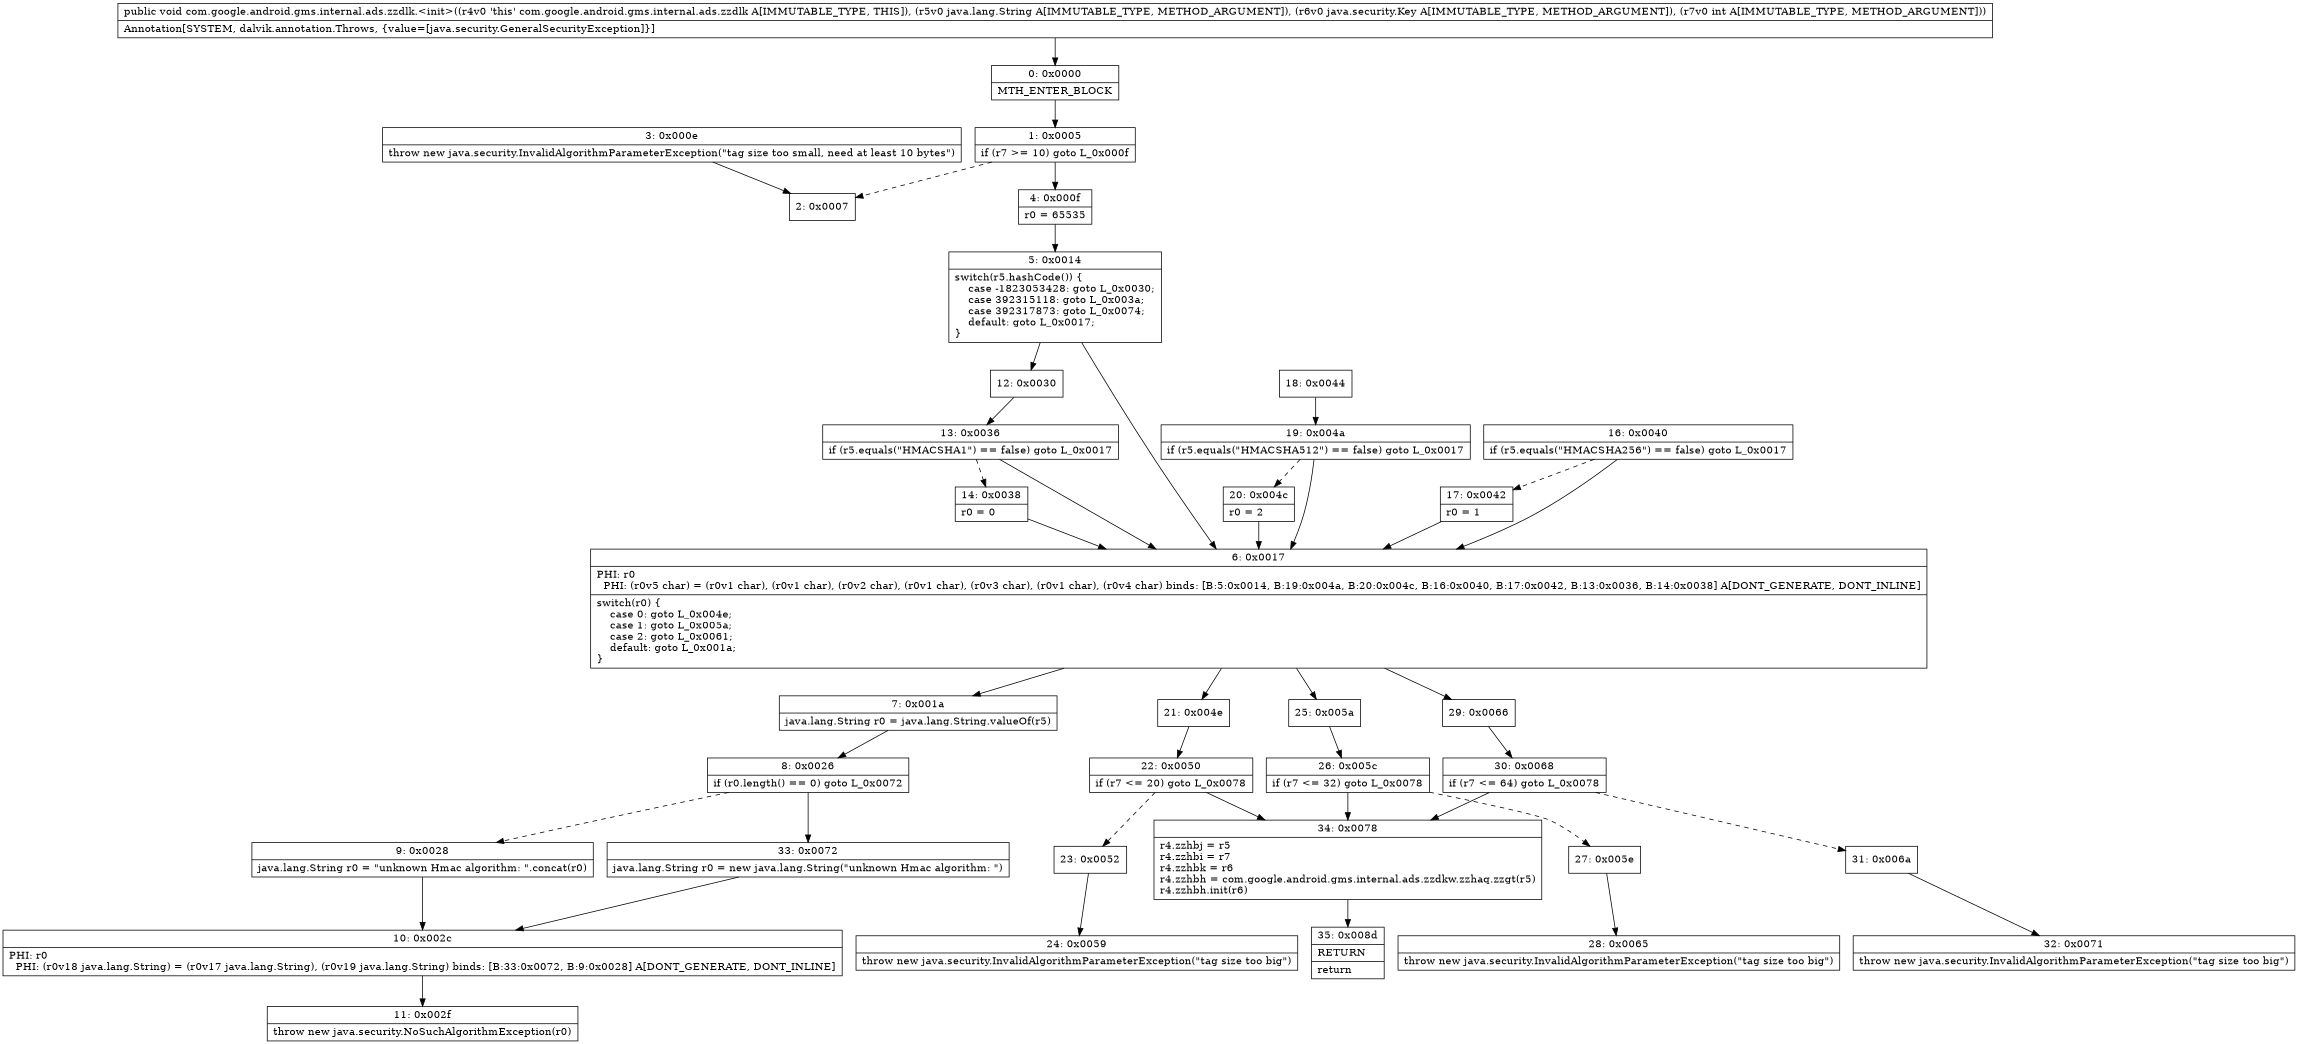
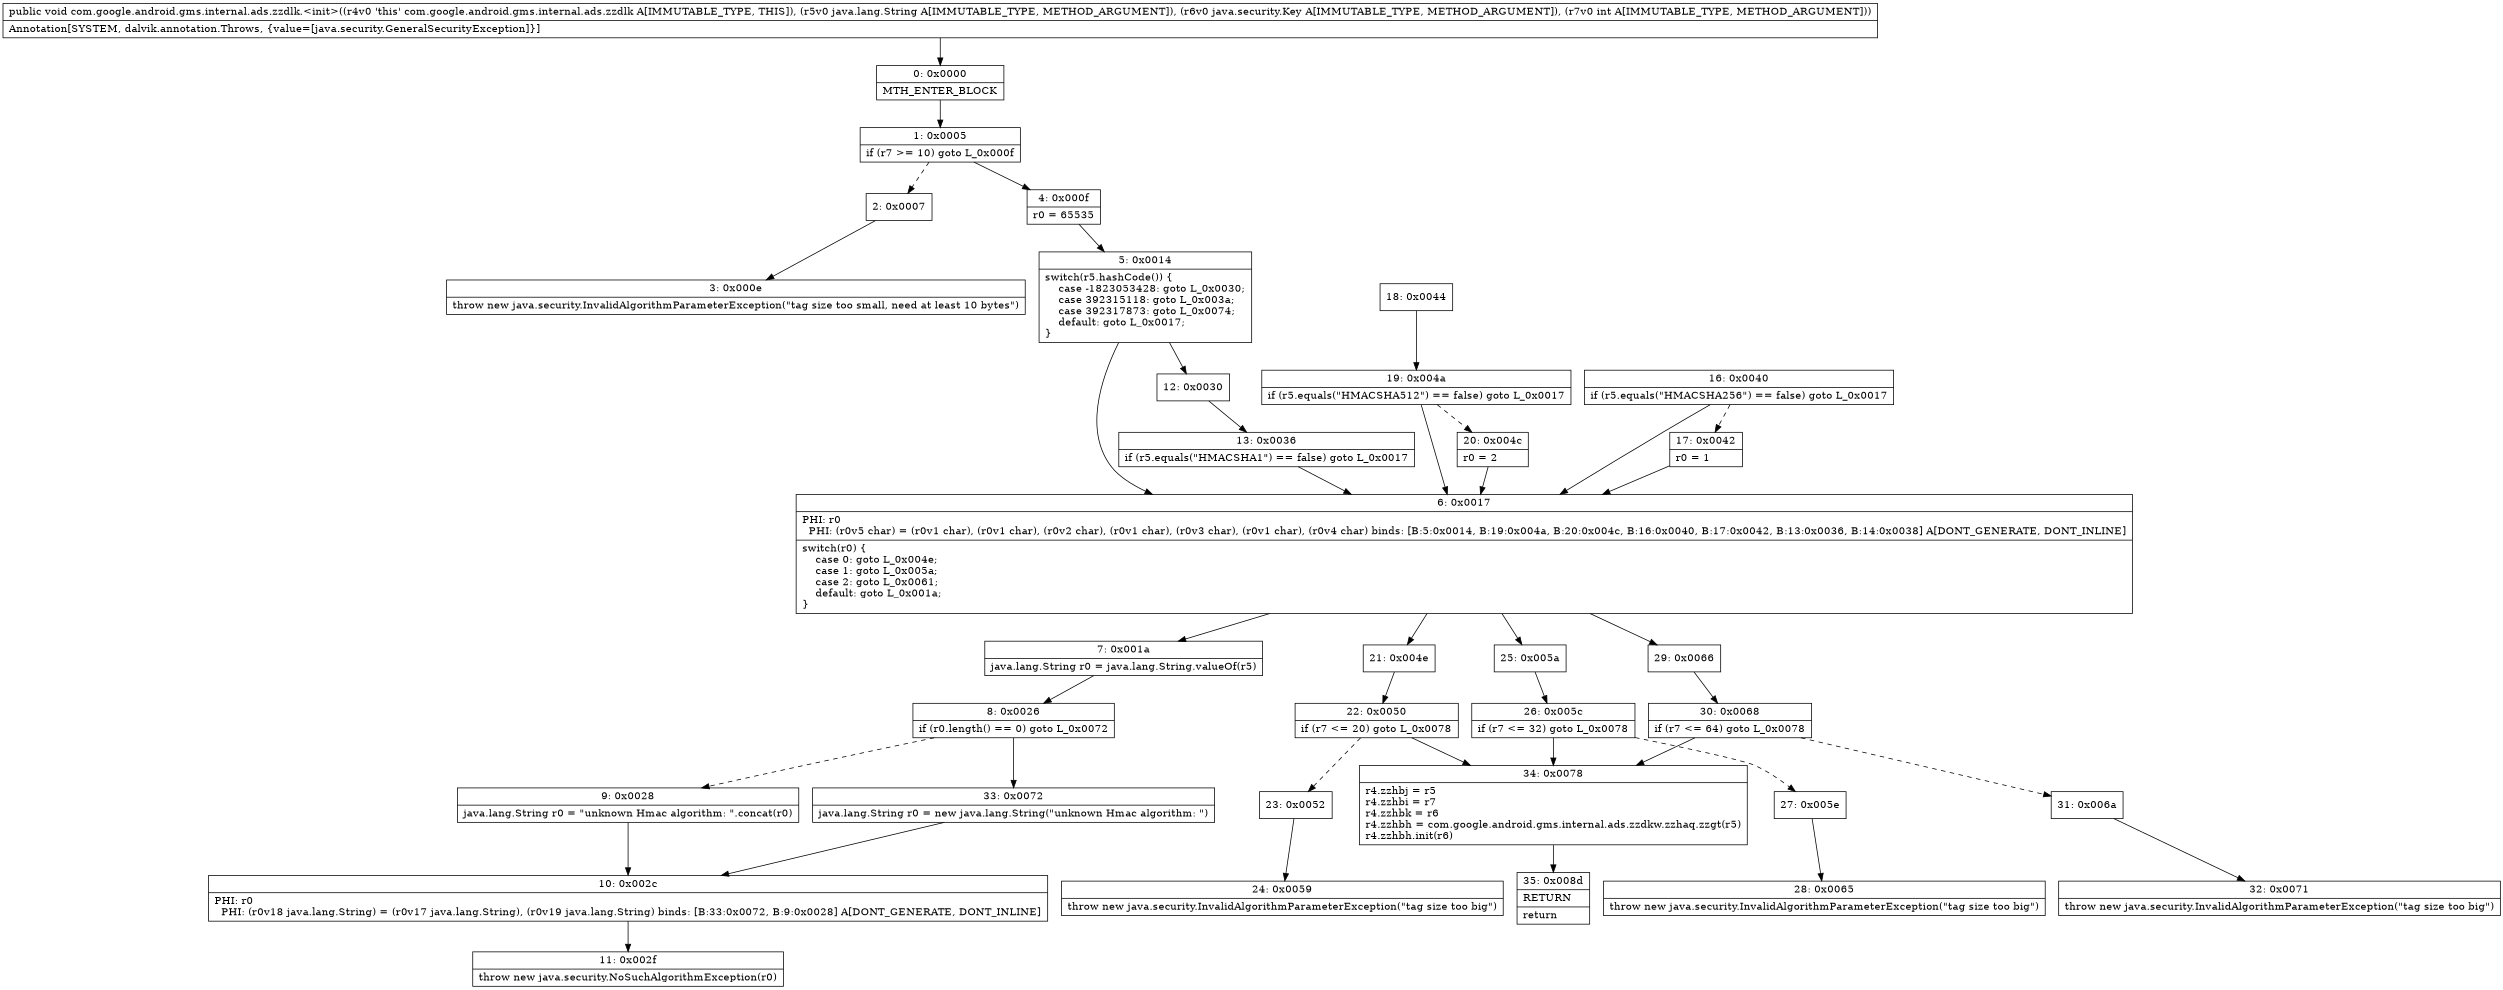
edge "3: 0x000e" -> "2: 0x0007": reversed
node "14: 0x0038": removed
